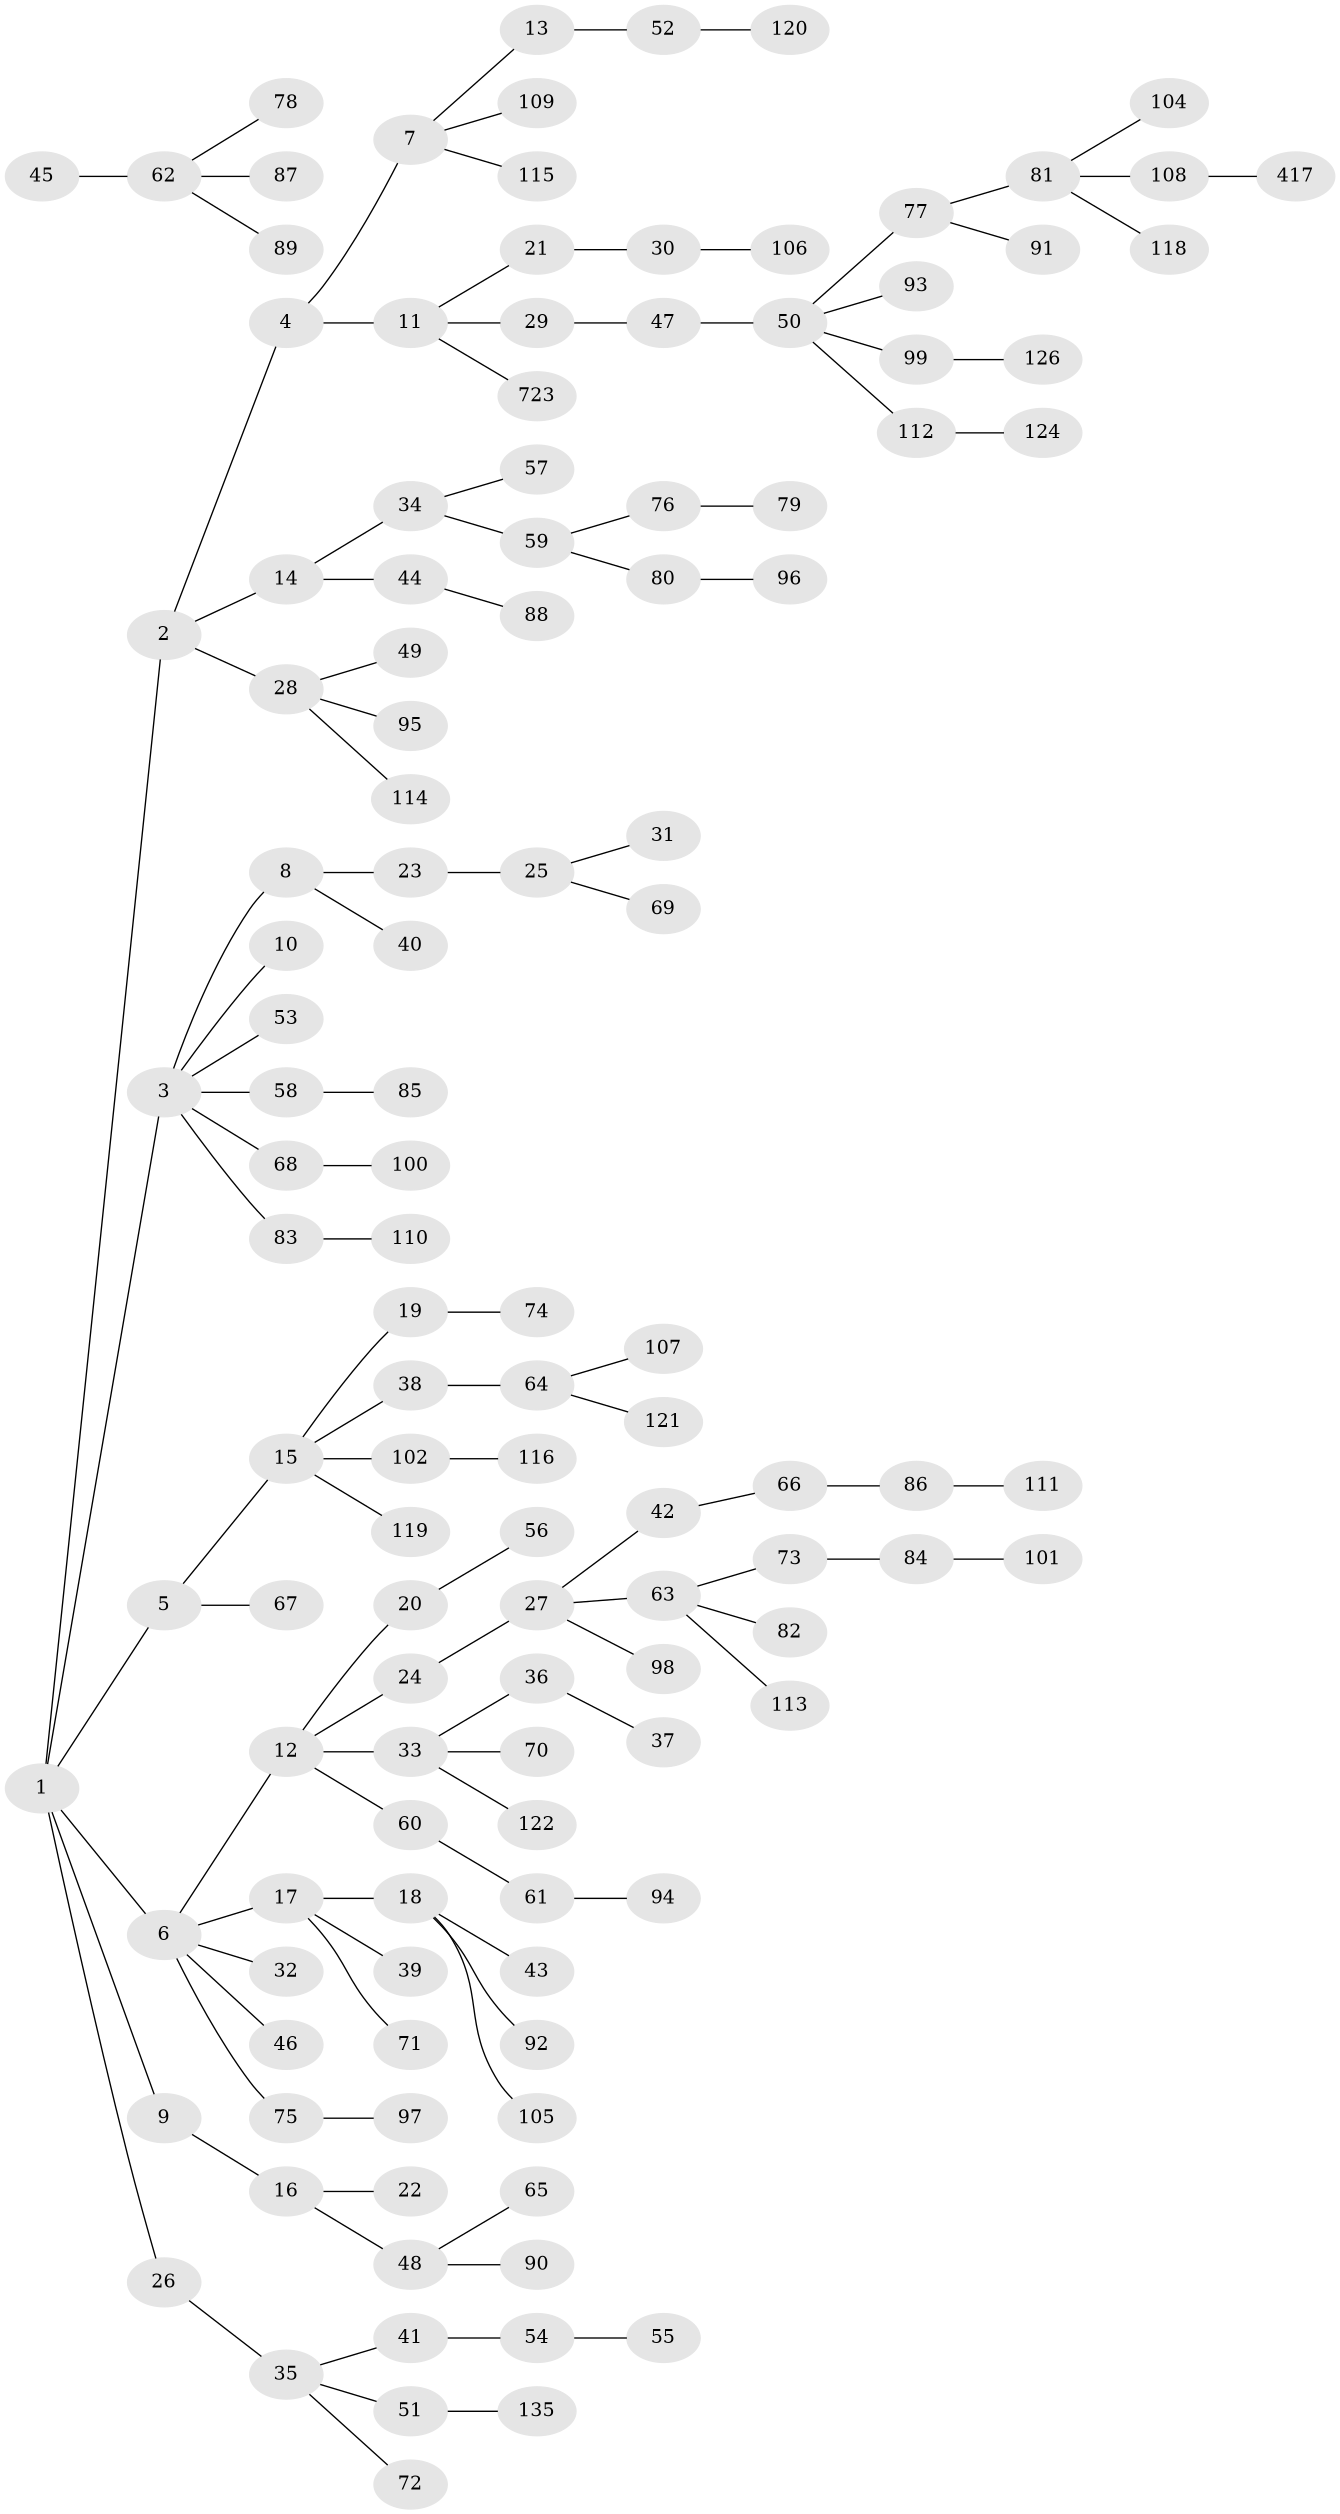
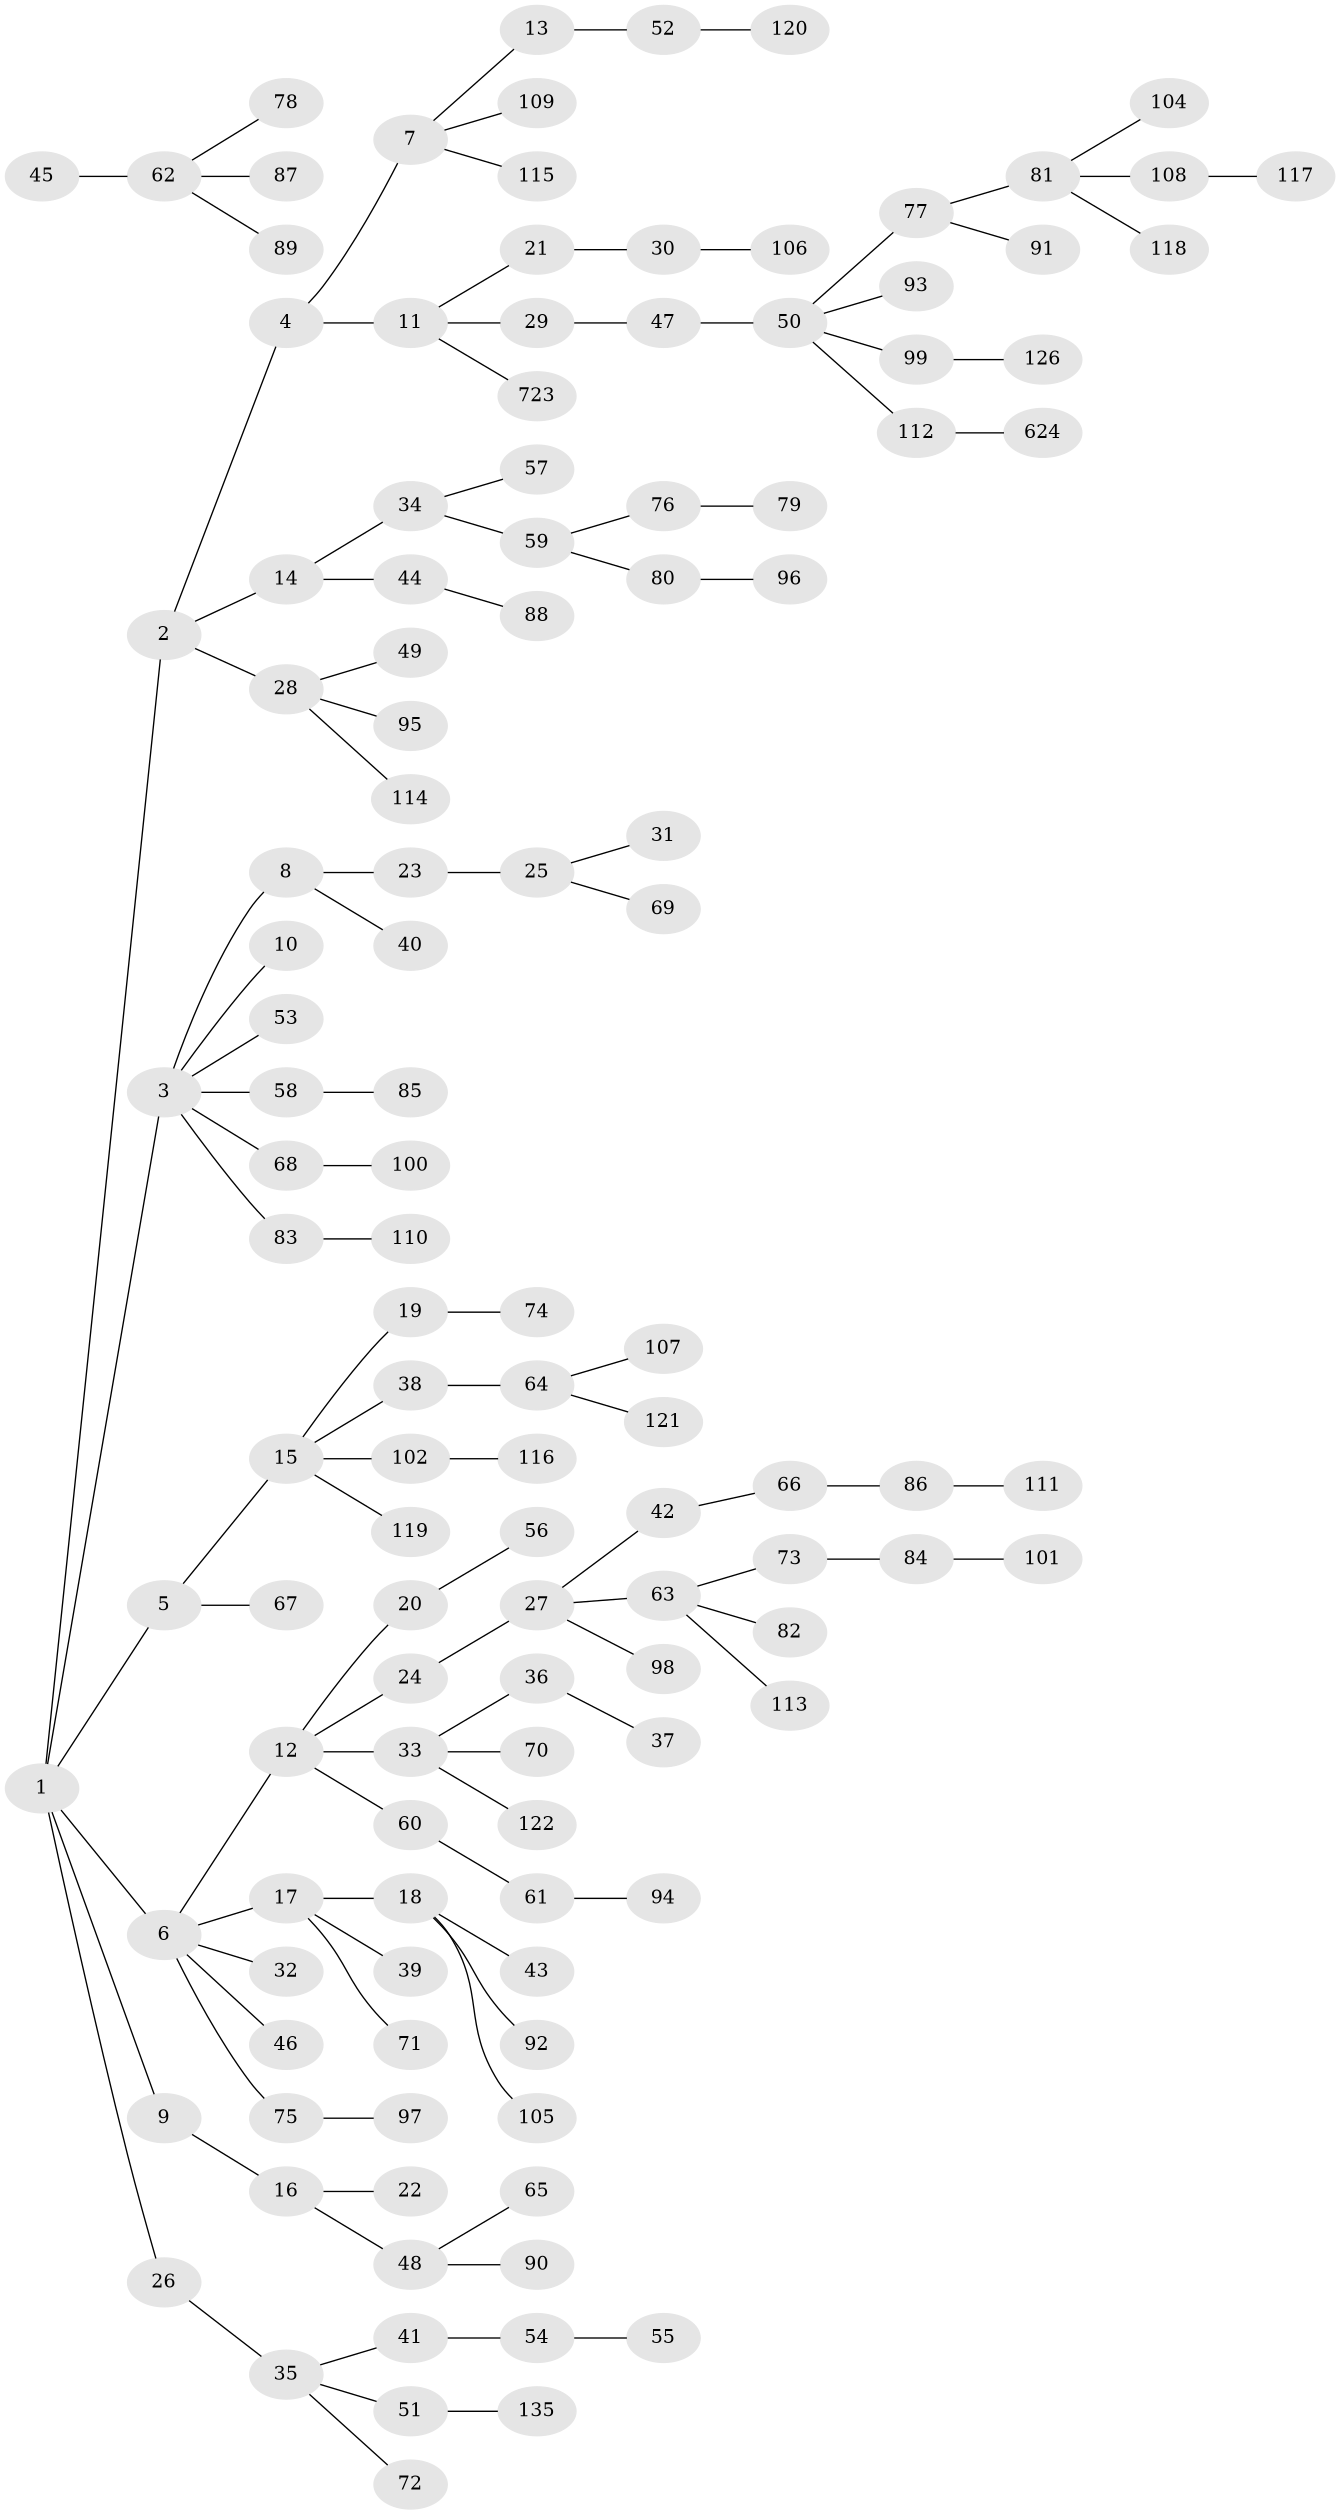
node "417": label "417" -> "117"
node "124": label "124" -> "624"
